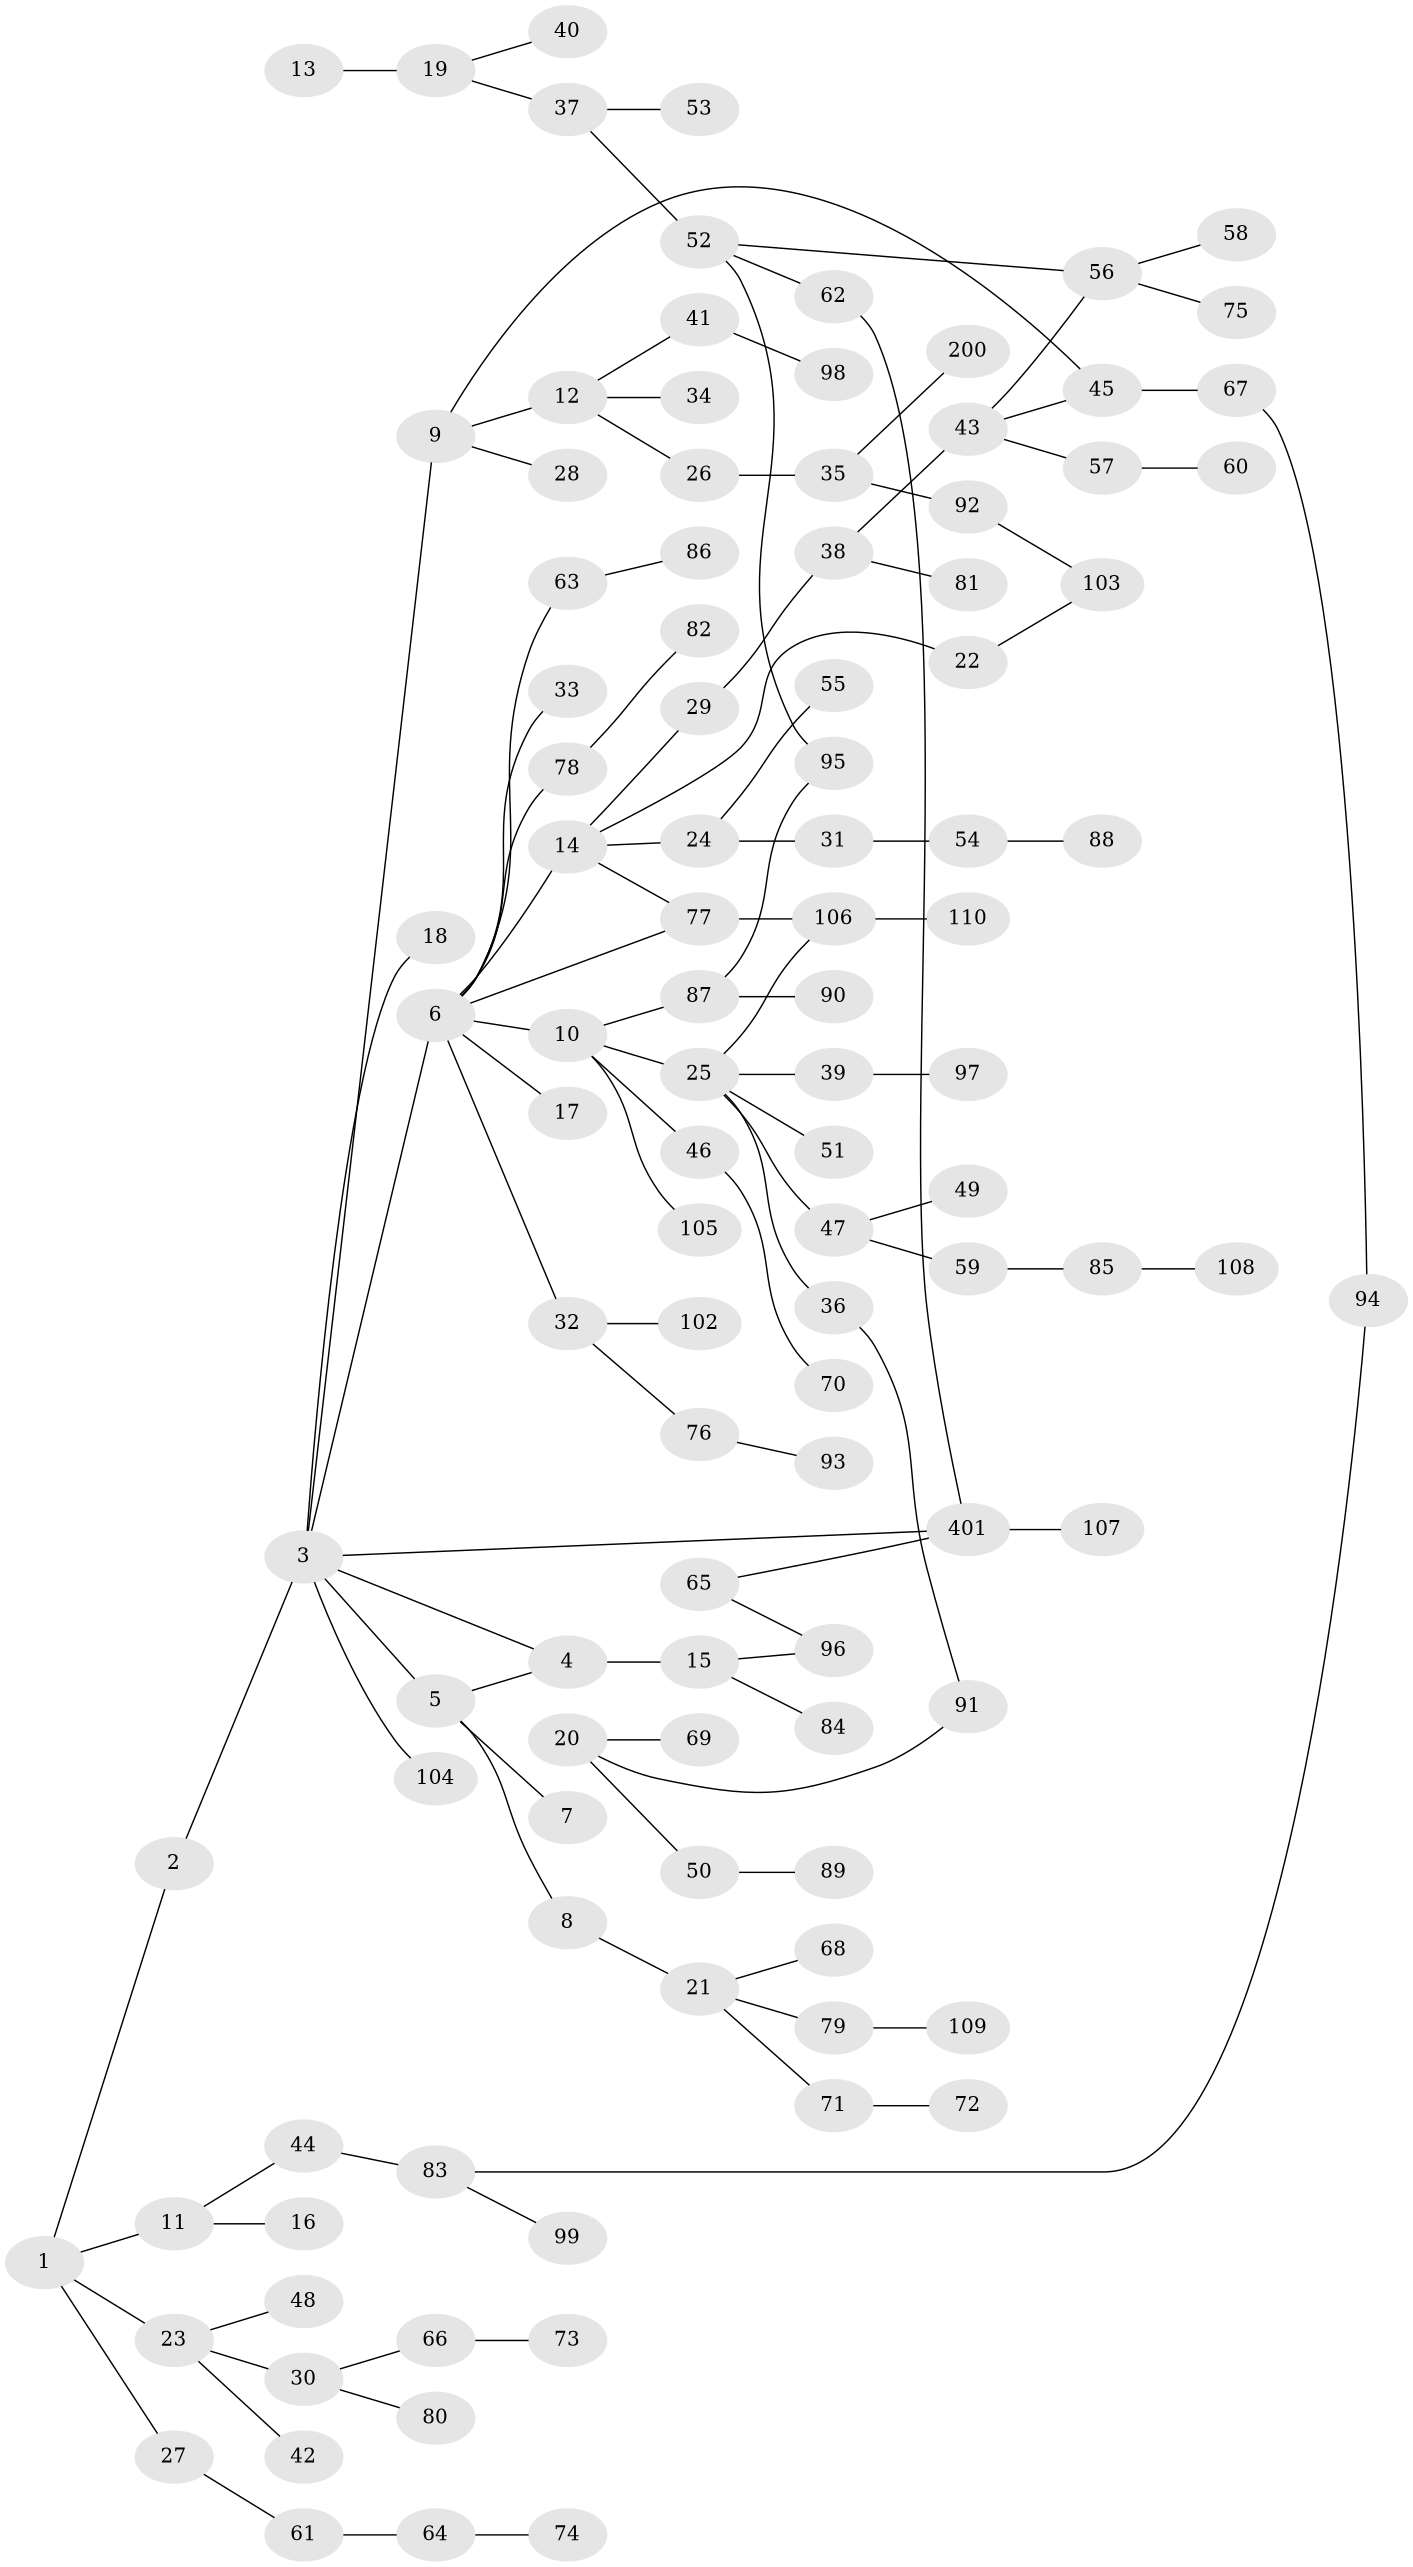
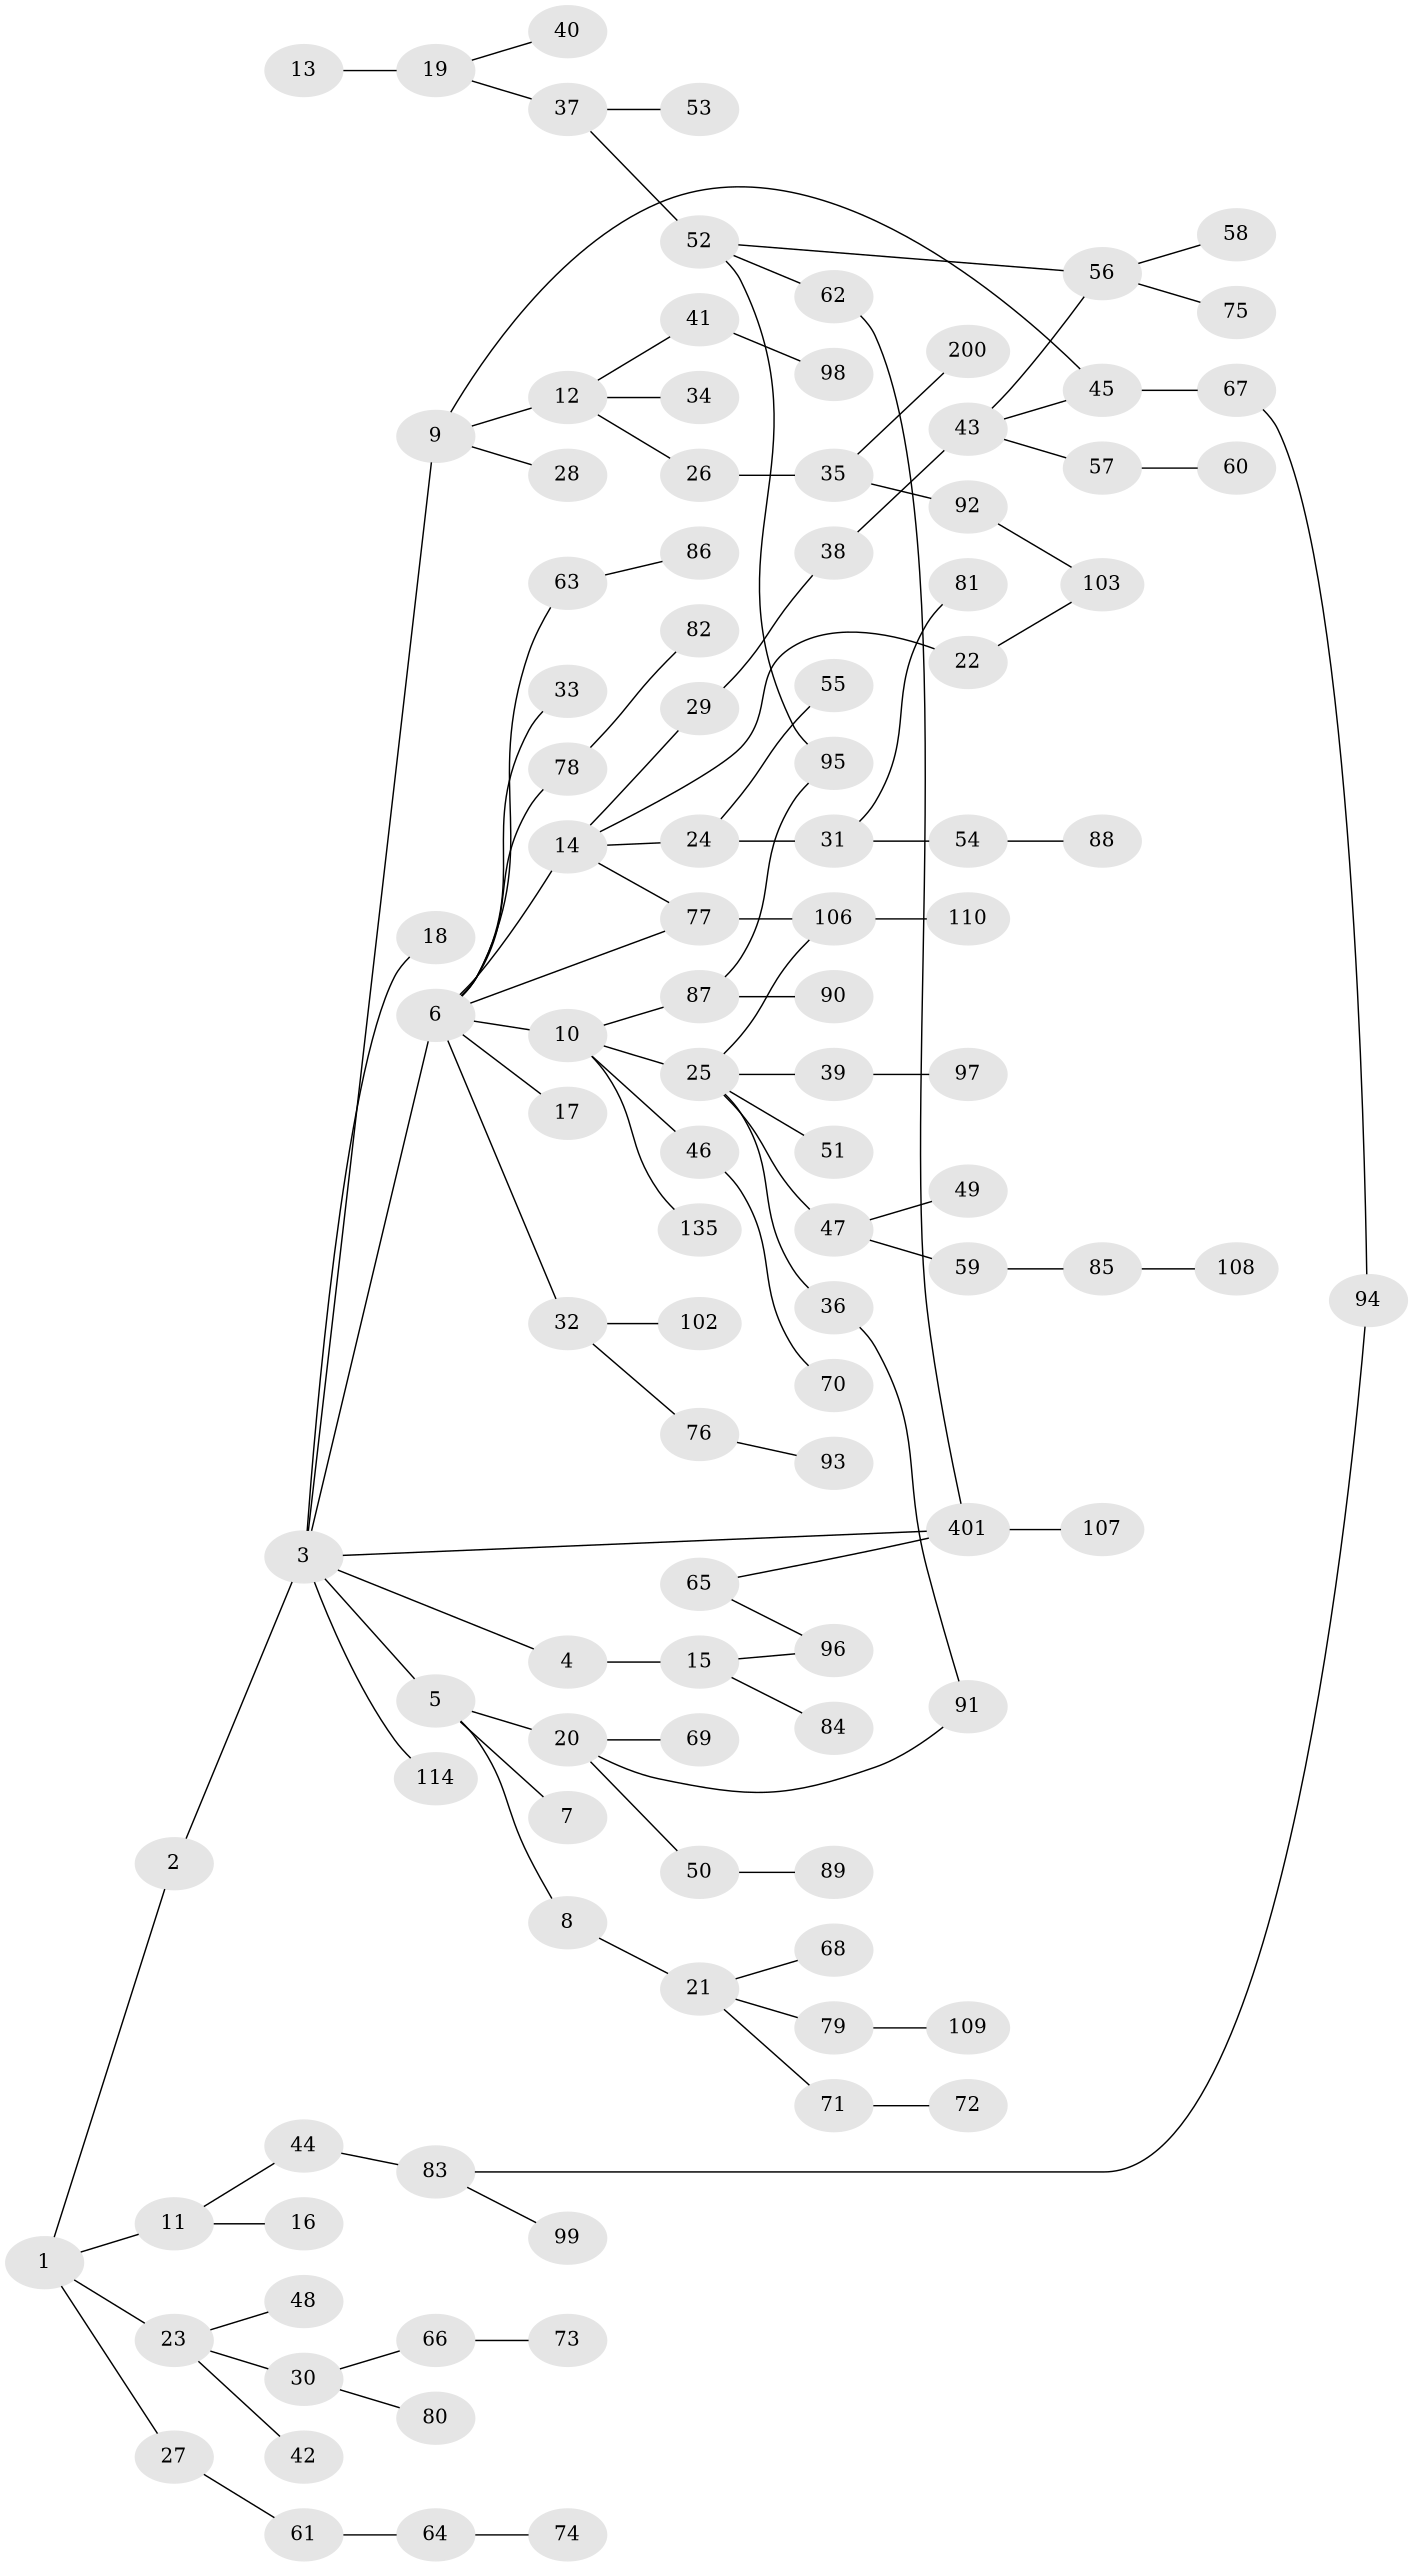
edge "38" -- "81": now "31" -- "81"
node "105": label "105" -> "135"
edge "4" -- "5": now "20" -- "5"
node "104": label "104" -> "114"
